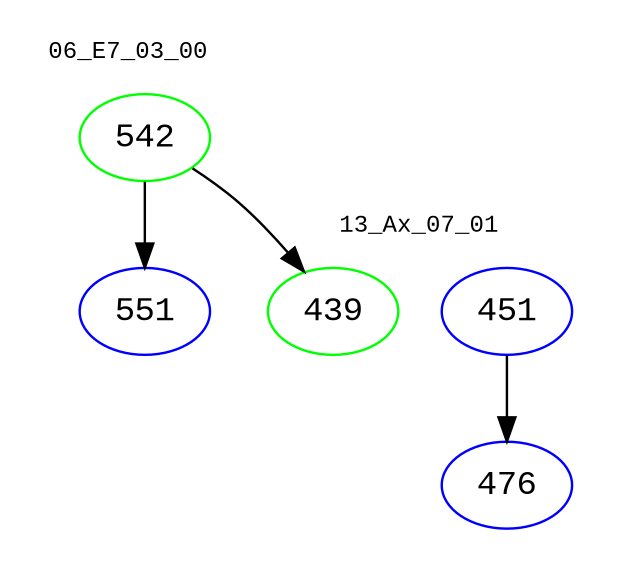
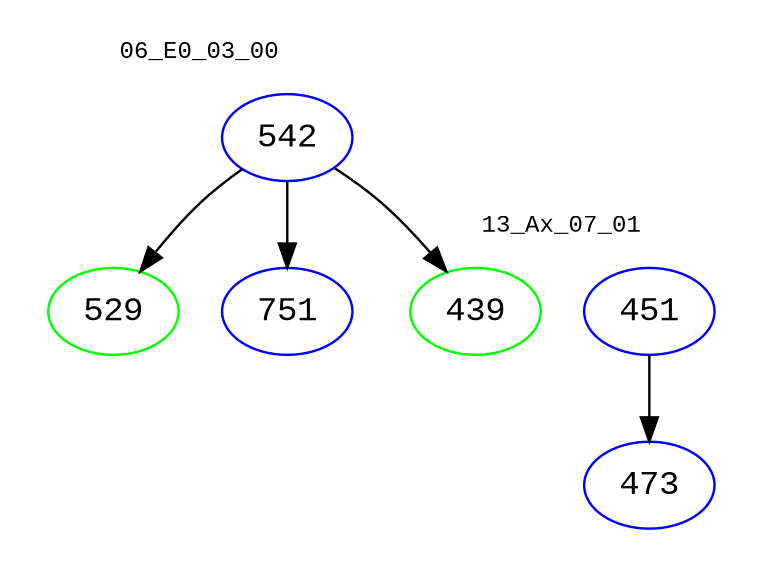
cluster "06_E7_03_00": label "06_E7_03_00" -> "06_E0_03_00"
node "542": color green -> blue
node "529": added
node "551": label "551" -> "751"
node "476": label "476" -> "473"
